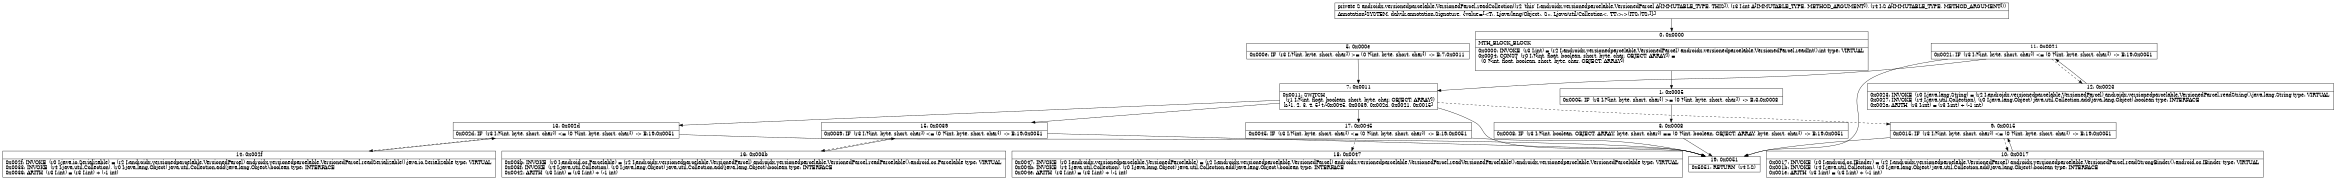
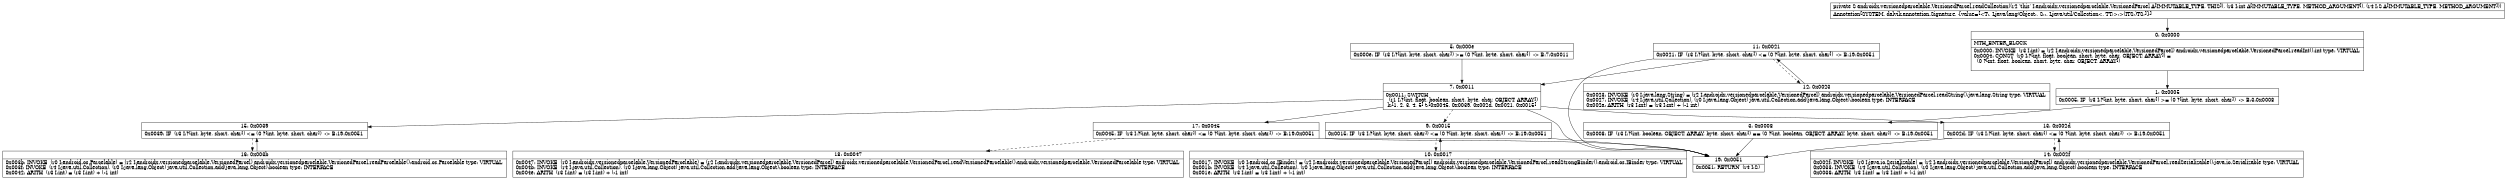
node "0: 0x0000": text "MTH_BLOCK_BLOCK" -> "MTH_ENTER_BLOCK"
edge "15: 0x0039" -> "19: 0x0051": removed
node "19: 0x0051": text "0x5051: RETURN  (r4 I:S)" -> "0x0051: RETURN  (r4 I:S)"
